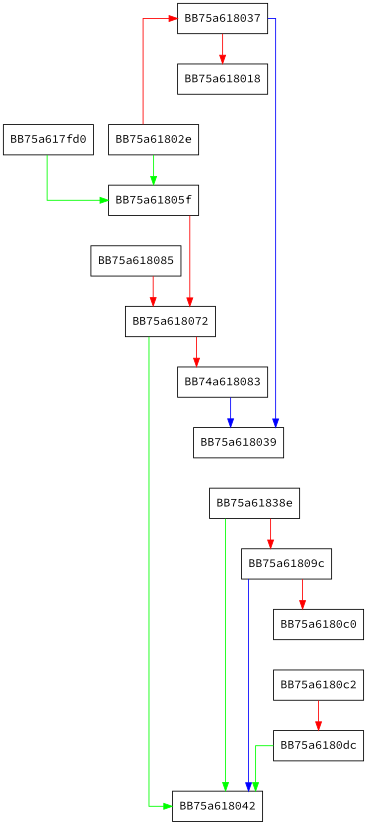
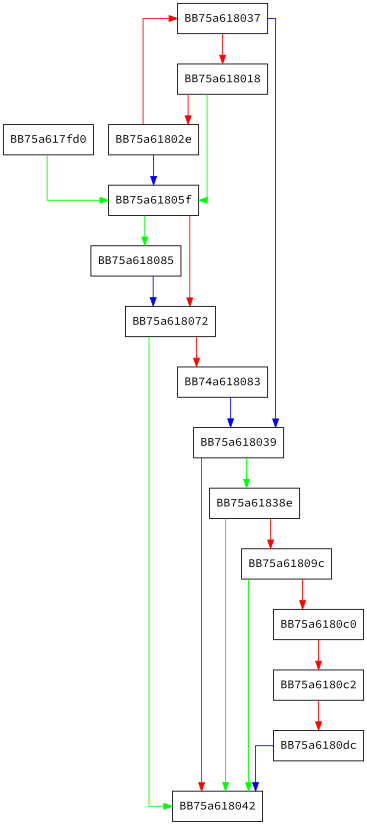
edge "BB75a618018" -> "BB75a61802e": added
edge "BB75a618018" -> "BB75a61805f": added
edge "BB75a61802e" -> "BB75a61805f": color green -> blue
edge "BB75a61805f" -> "BB75a618085": added
edge "BB75a618085" -> "BB75a618072": color red -> blue
edge "BB75a618039" -> "BB75a61838e": added
edge "BB75a618039" -> "BB75a618042": added
edge "BB75a6180c0" -> "BB75a6180c2": added
edge "BB75a61809c" -> "BB75a618042": color blue -> green
edge "BB75a6180dc" -> "BB75a618042": color green -> blue
